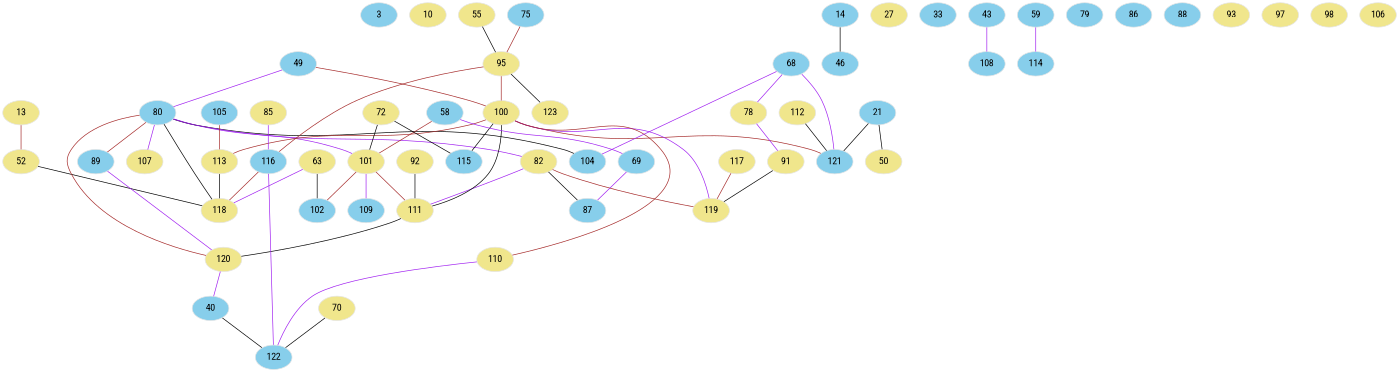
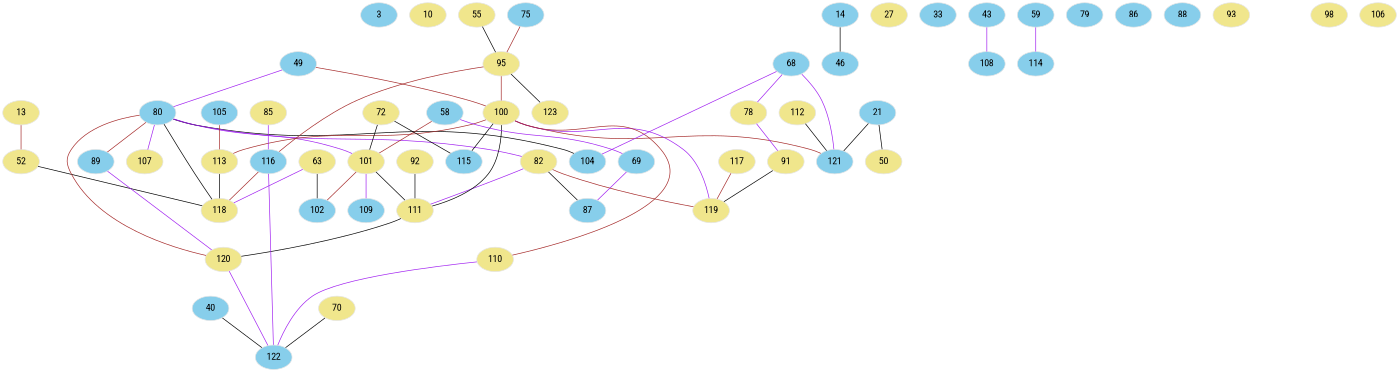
node "97": removed
edge "101" -- "111": color brown -> black
edge "120" -- "40": now "120" -- "122"
